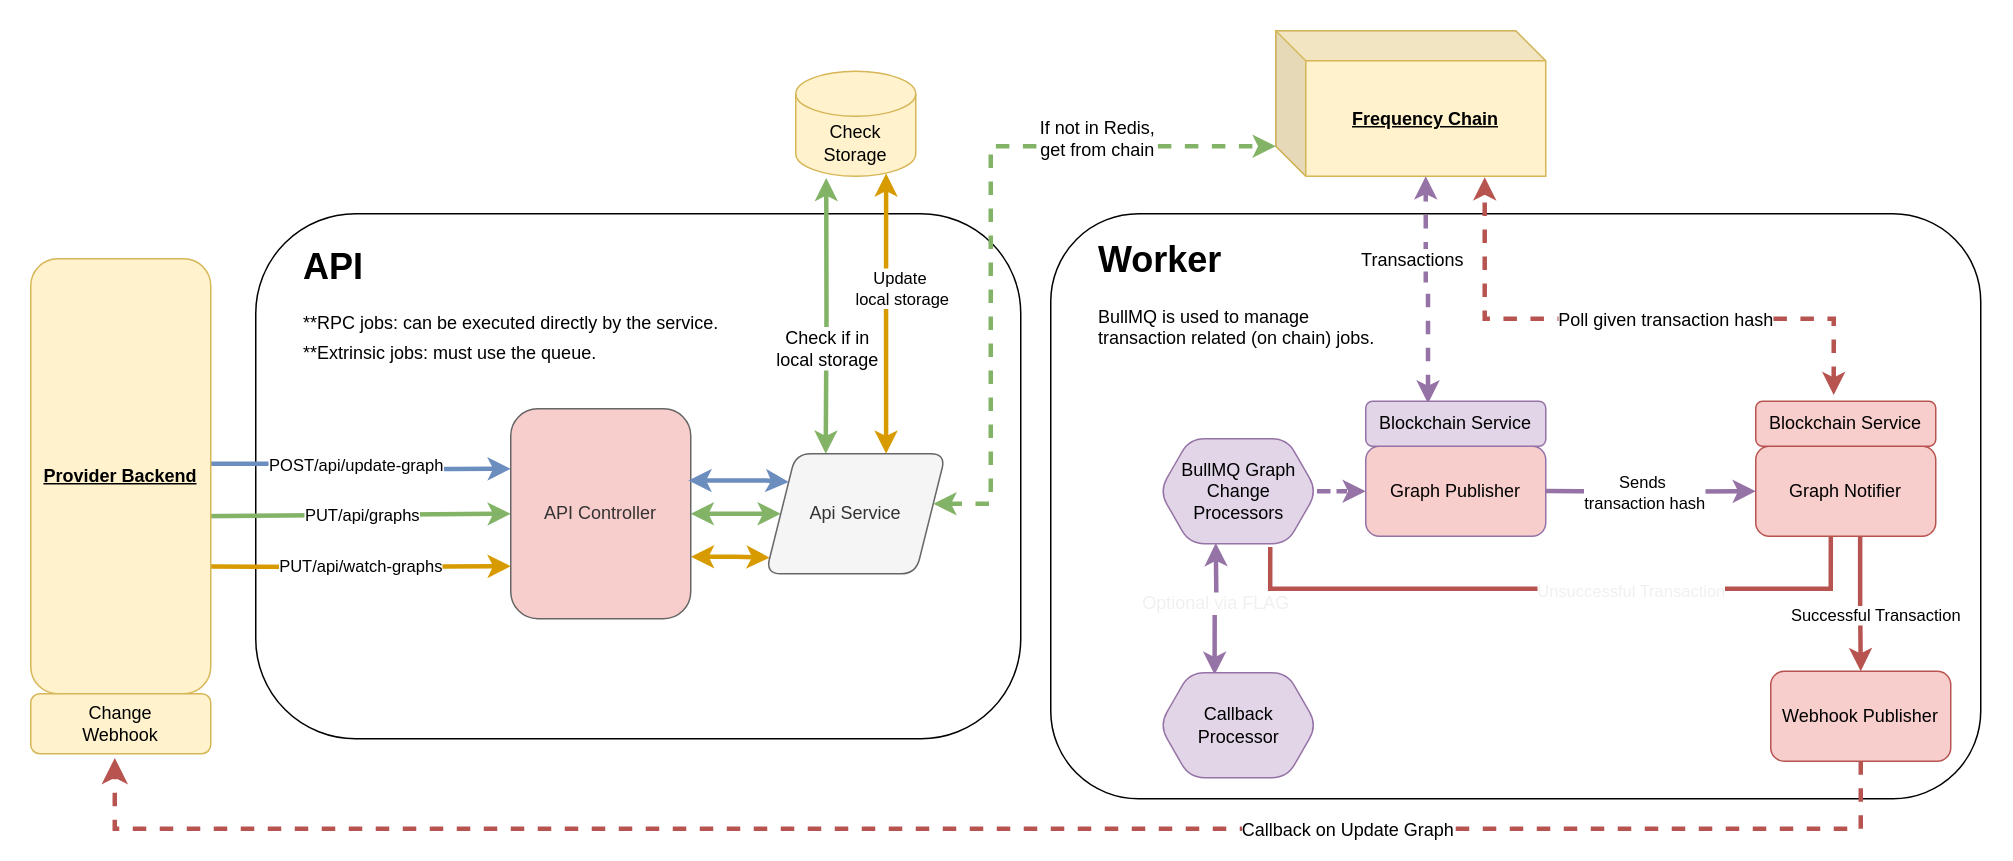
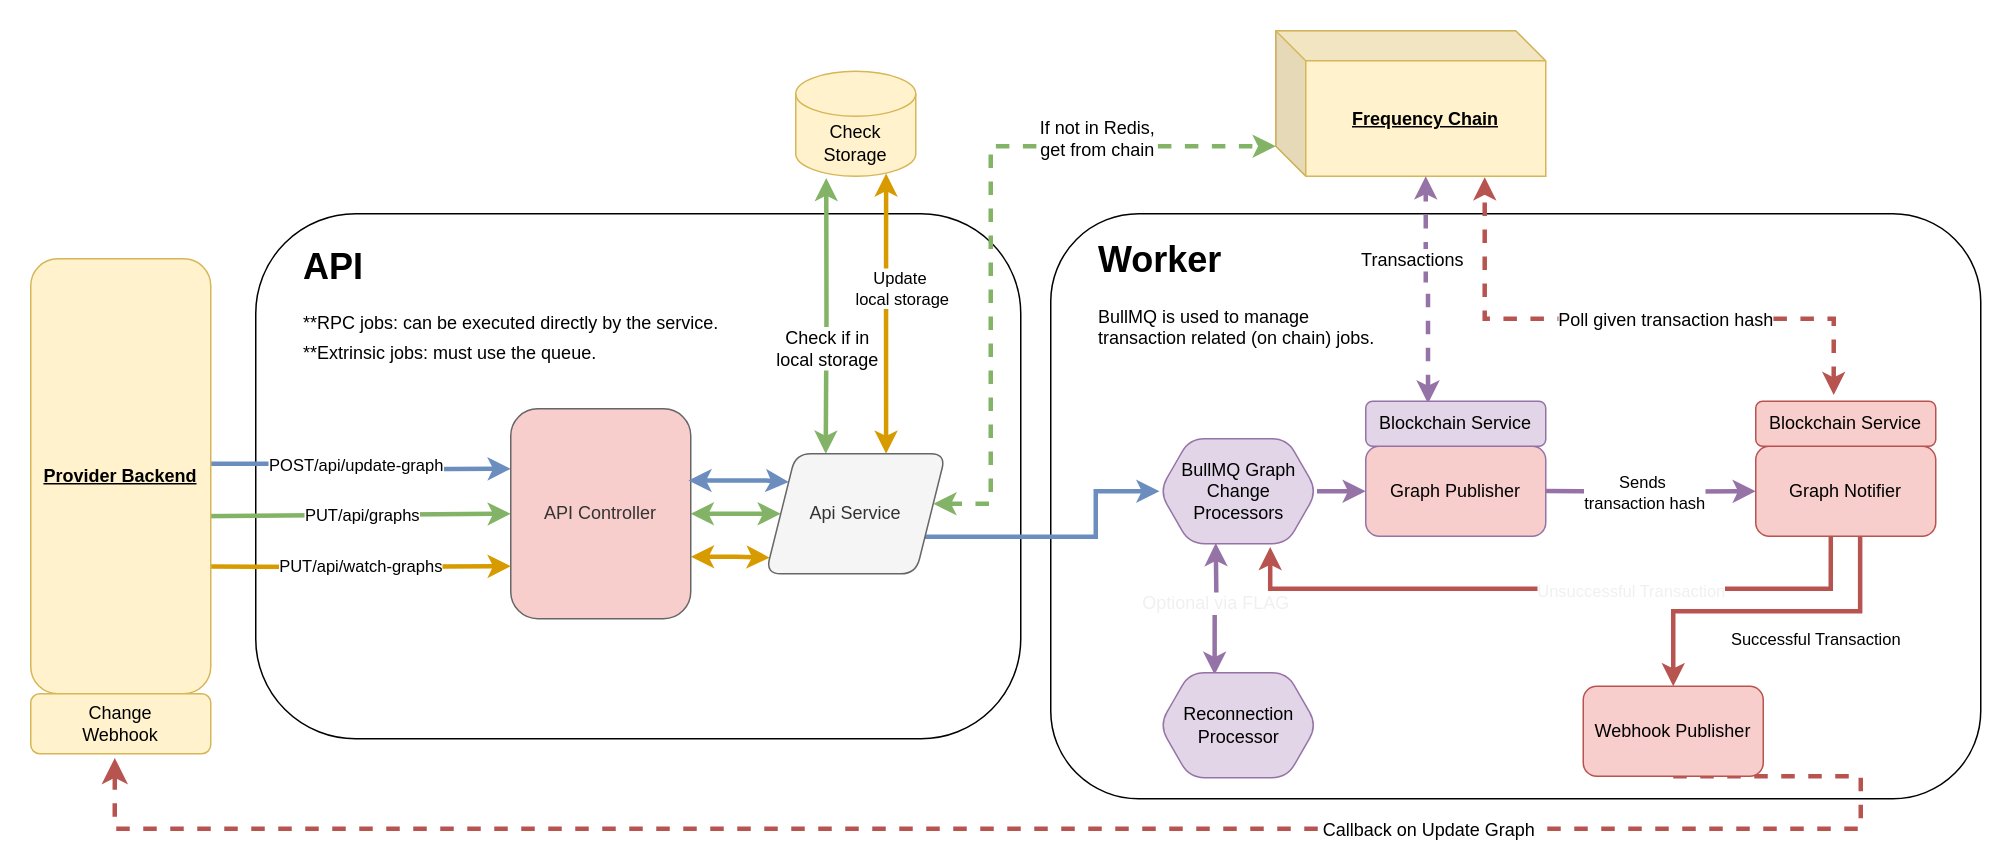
edge "BullMQ Graph Change Processors" -> "Graph Publisher": style dashed -> solid
edge "Api Service" -> "BullMQ Graph Change Processors": added
edge "BullMQ Graph Change Processors" -- "Graph Notifier": arrowhead none -> classic
node "Webhook Publisher": moved (1861, 716) -> (1673, 731)
node "Callback Processor": label "Callback Processor" -> "Reconnection Processor"
